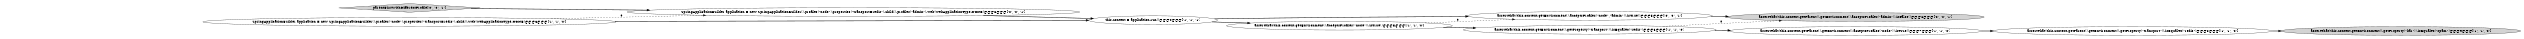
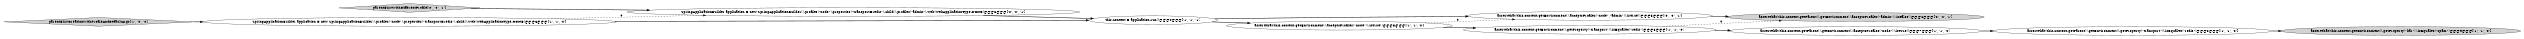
node "parentFirstCreationWithProfileAndDefaultArgs['1', '0', '0']": added
